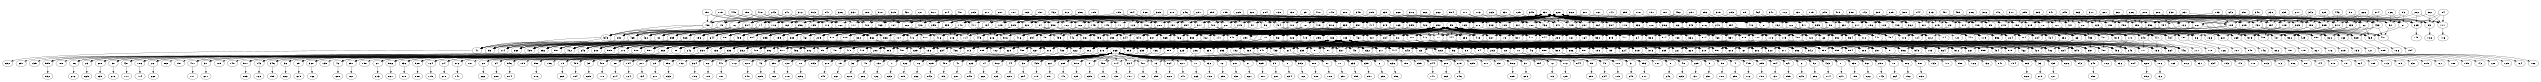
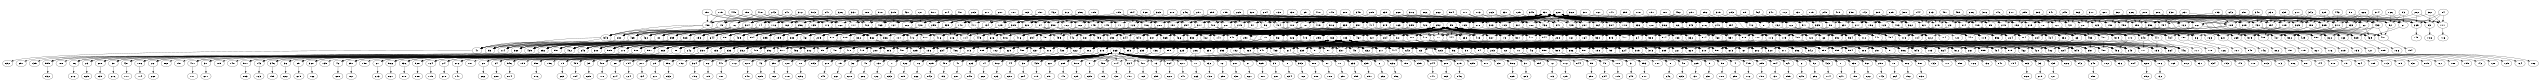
edge "341" -> "429": now "531" -> "429"
edge "363" -> "229": added
